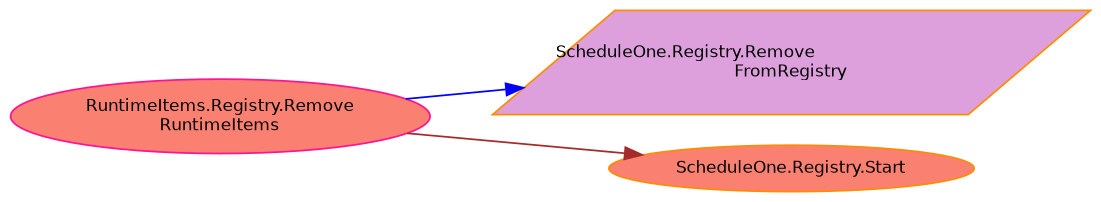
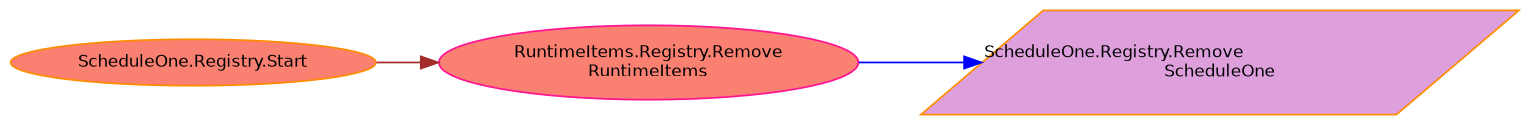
node "ScheduleOne.Registry.Remove FromRegistry": label "ScheduleOne.Registry.Remove FromRegistry" -> "ScheduleOne.Registry.Remove ScheduleOne"
edge "RuntimeItems.Registry.Remove RuntimeItems" -> "ScheduleOne.Registry.Start": reversed
